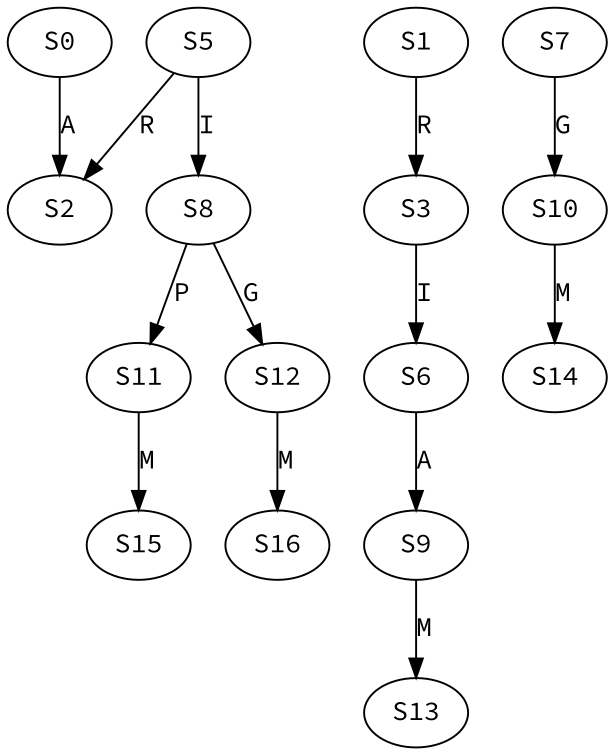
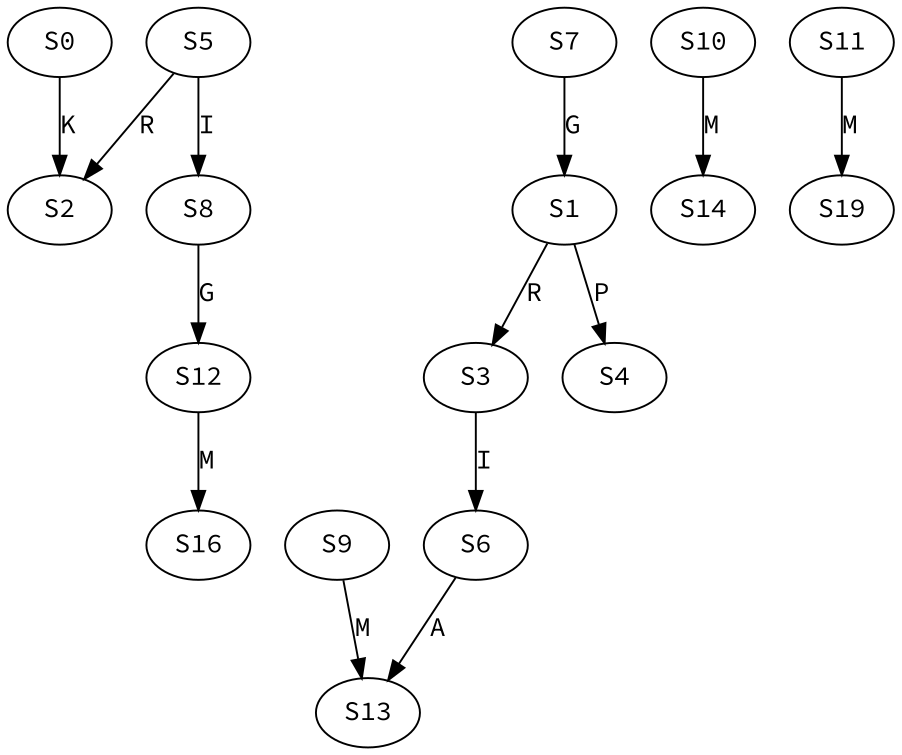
edge "S7" -> "S10": now "S7" -> "S1"
edge "S0" -> "S2": label "A" -> "K"
edge "S8" -> "S11": removed, label "P"
node "S4": added
edge "S6" -> "S9": now "S6" -> "S13"
node "S15": label "S15" -> "S19"
